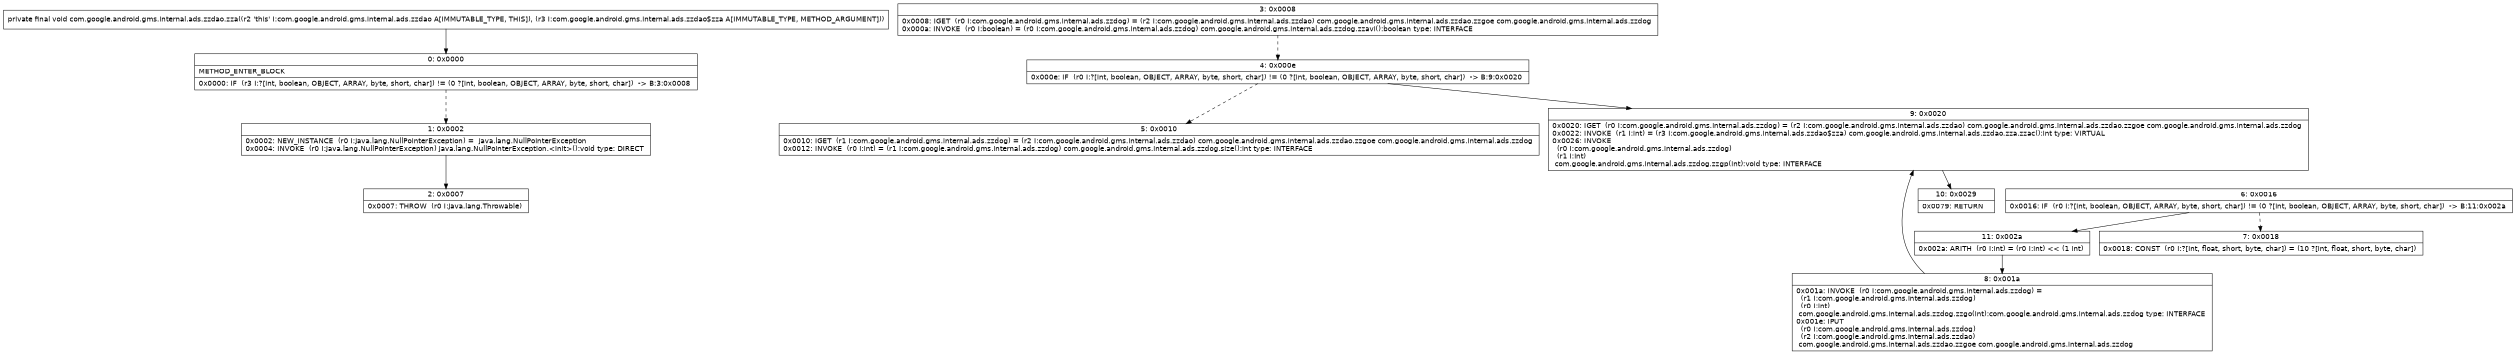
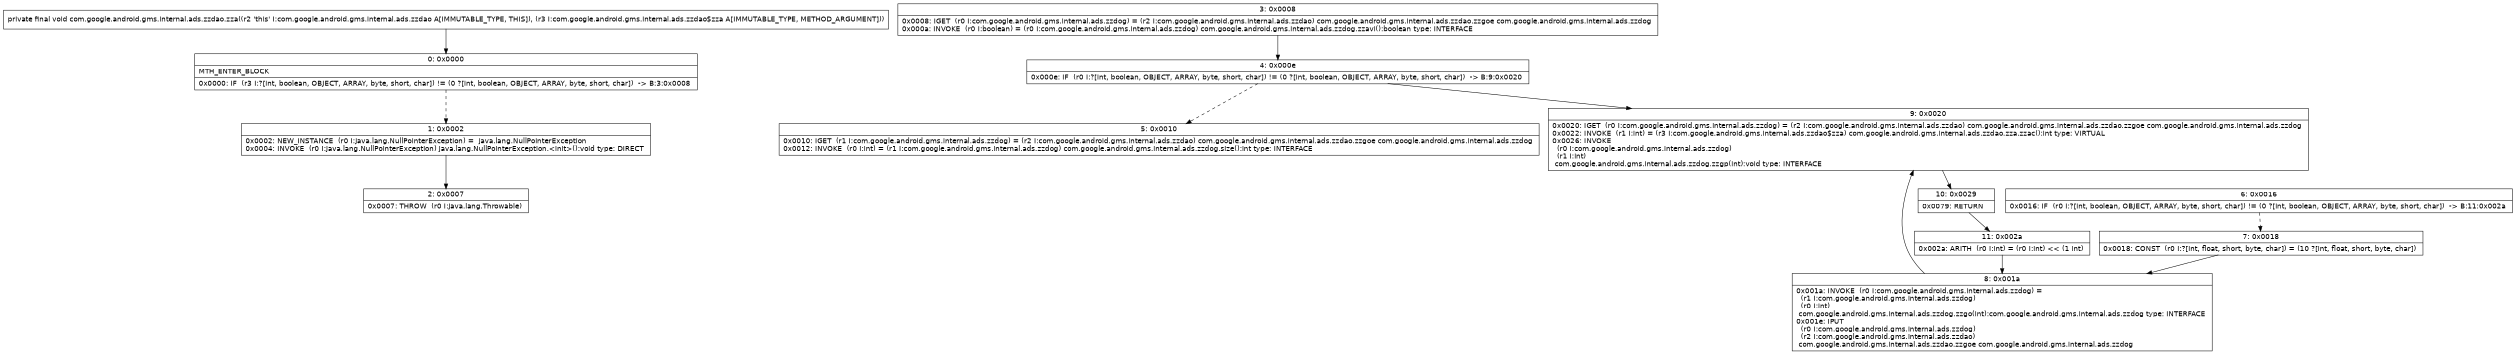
edge "3: 0x0008" -> "4: 0x000e": style dashed -> solid
node "0: 0x0000": text "METHOD_ENTER_BLOCK" -> "MTH_ENTER_BLOCK"
edge "6: 0x0016" -> "11: 0x002a": now "10: 0x0029" -> "11: 0x002a"
edge "7: 0x0018" -> "8: 0x001a": added
